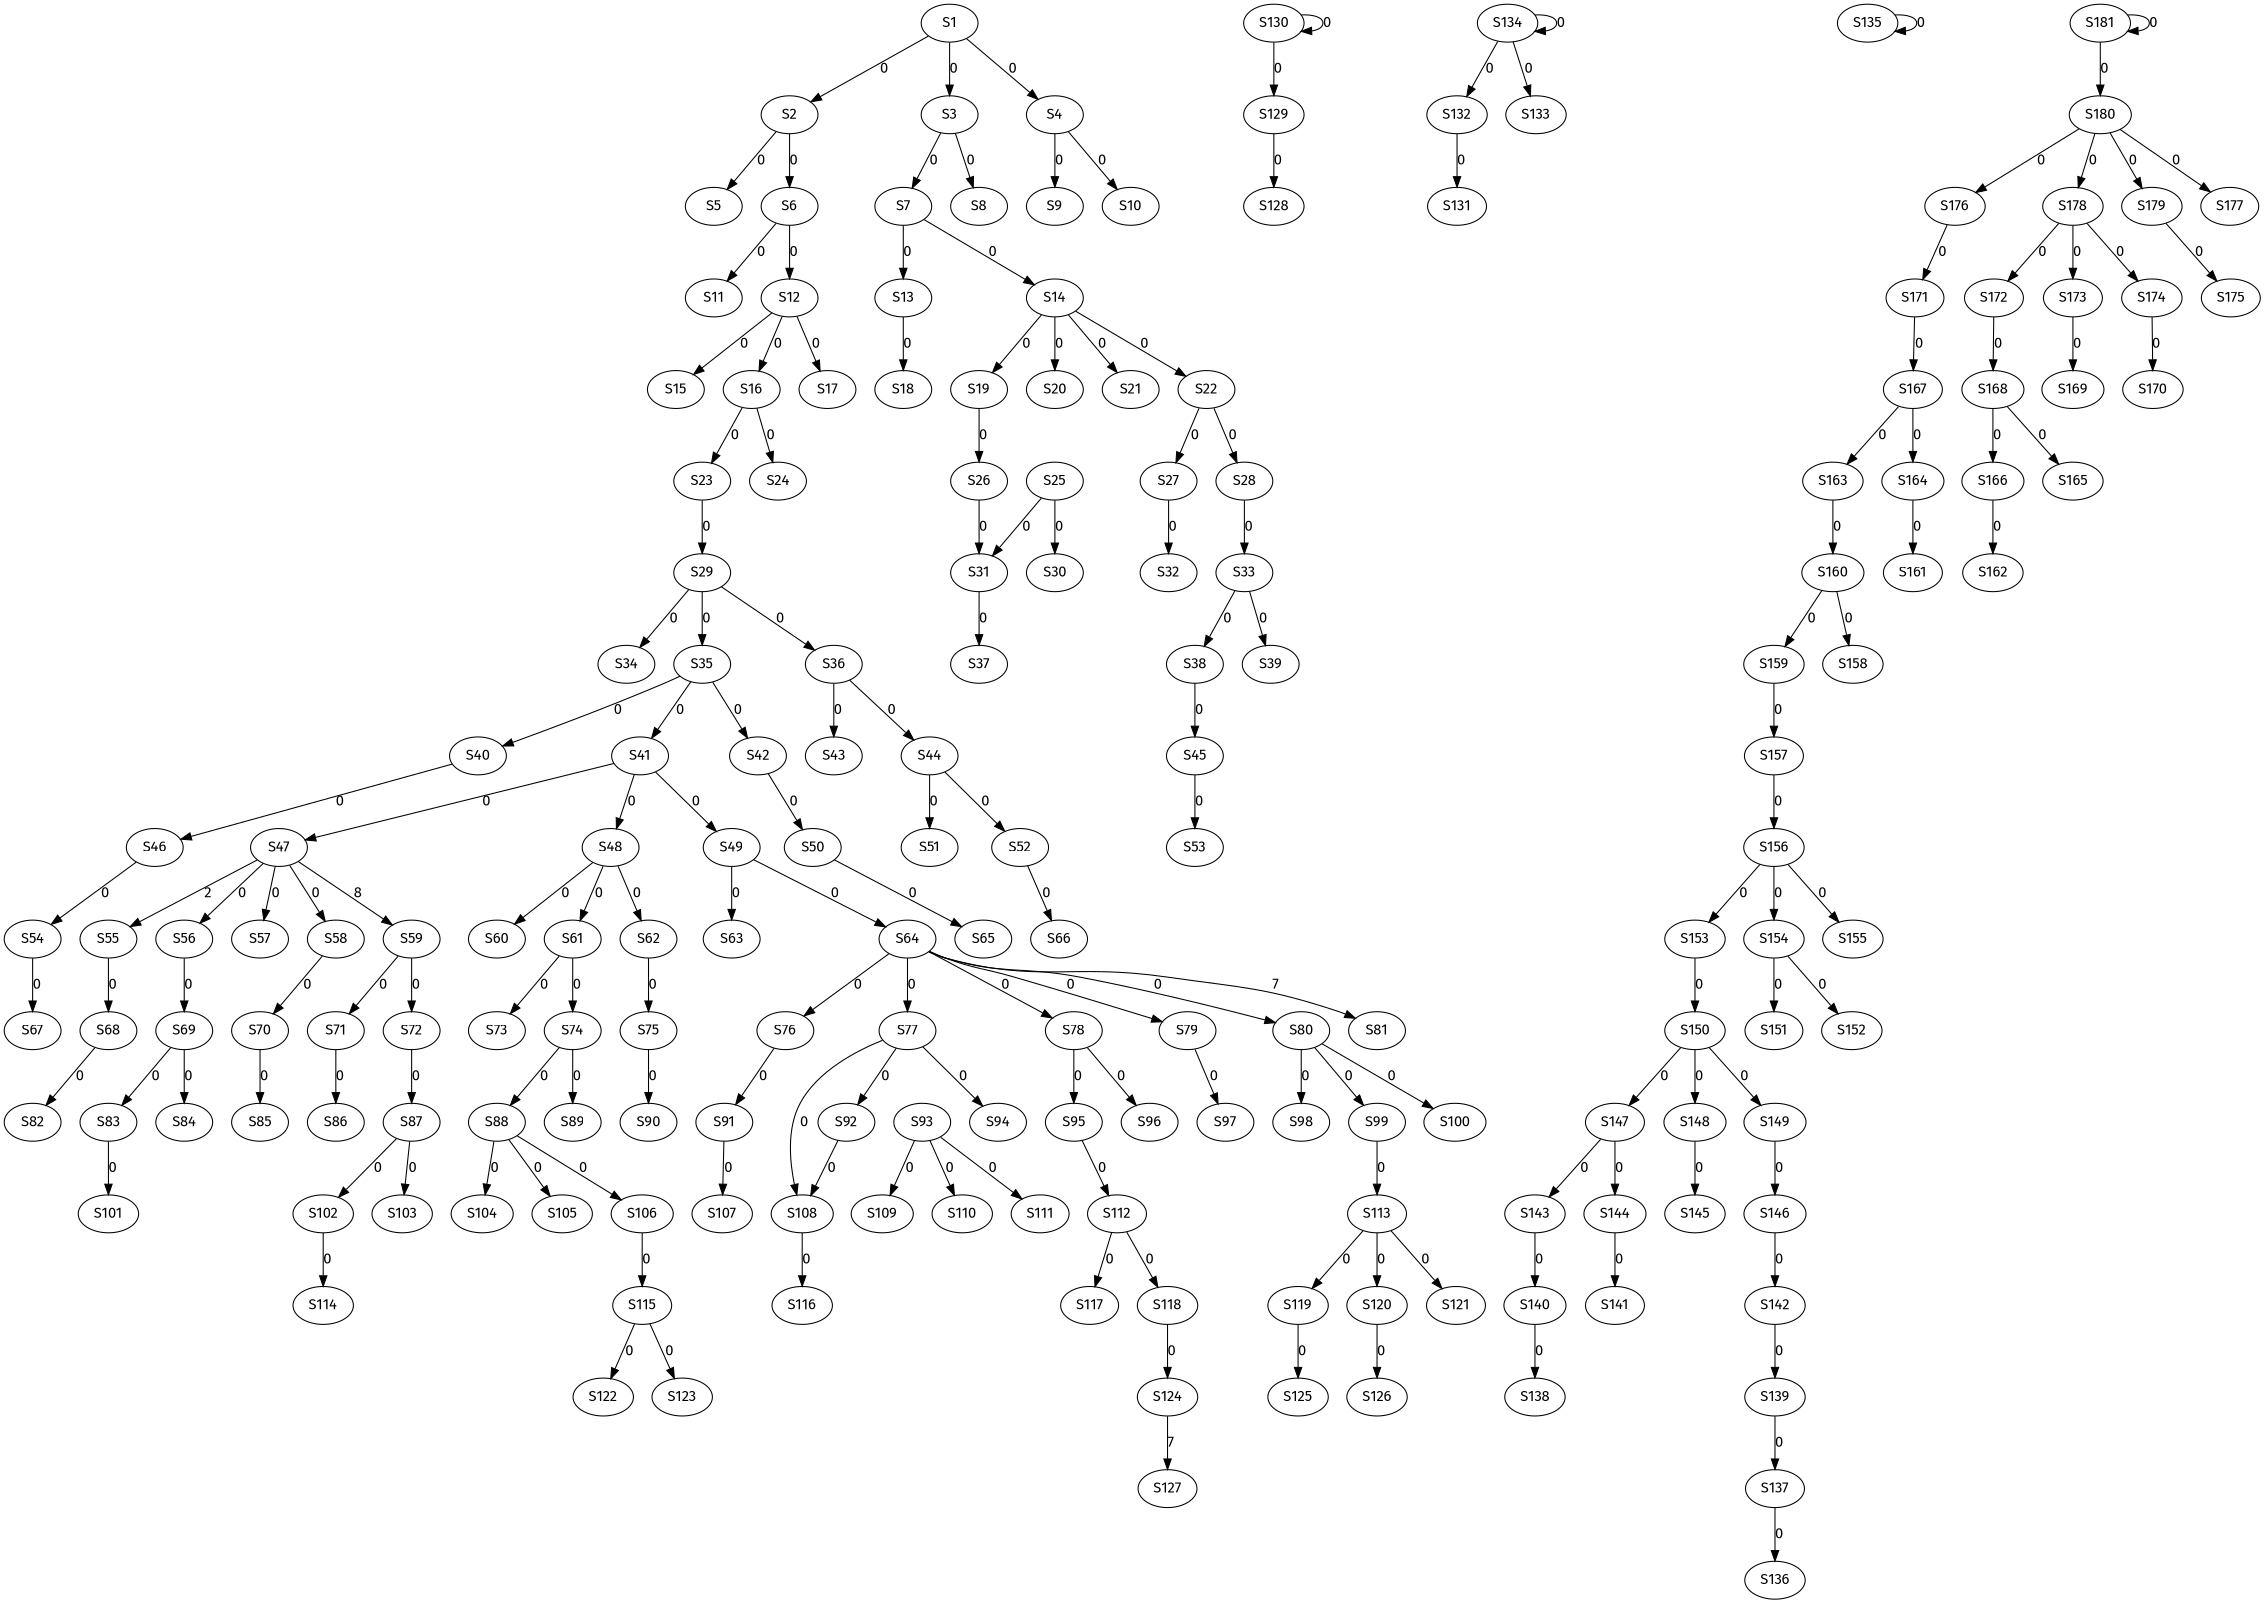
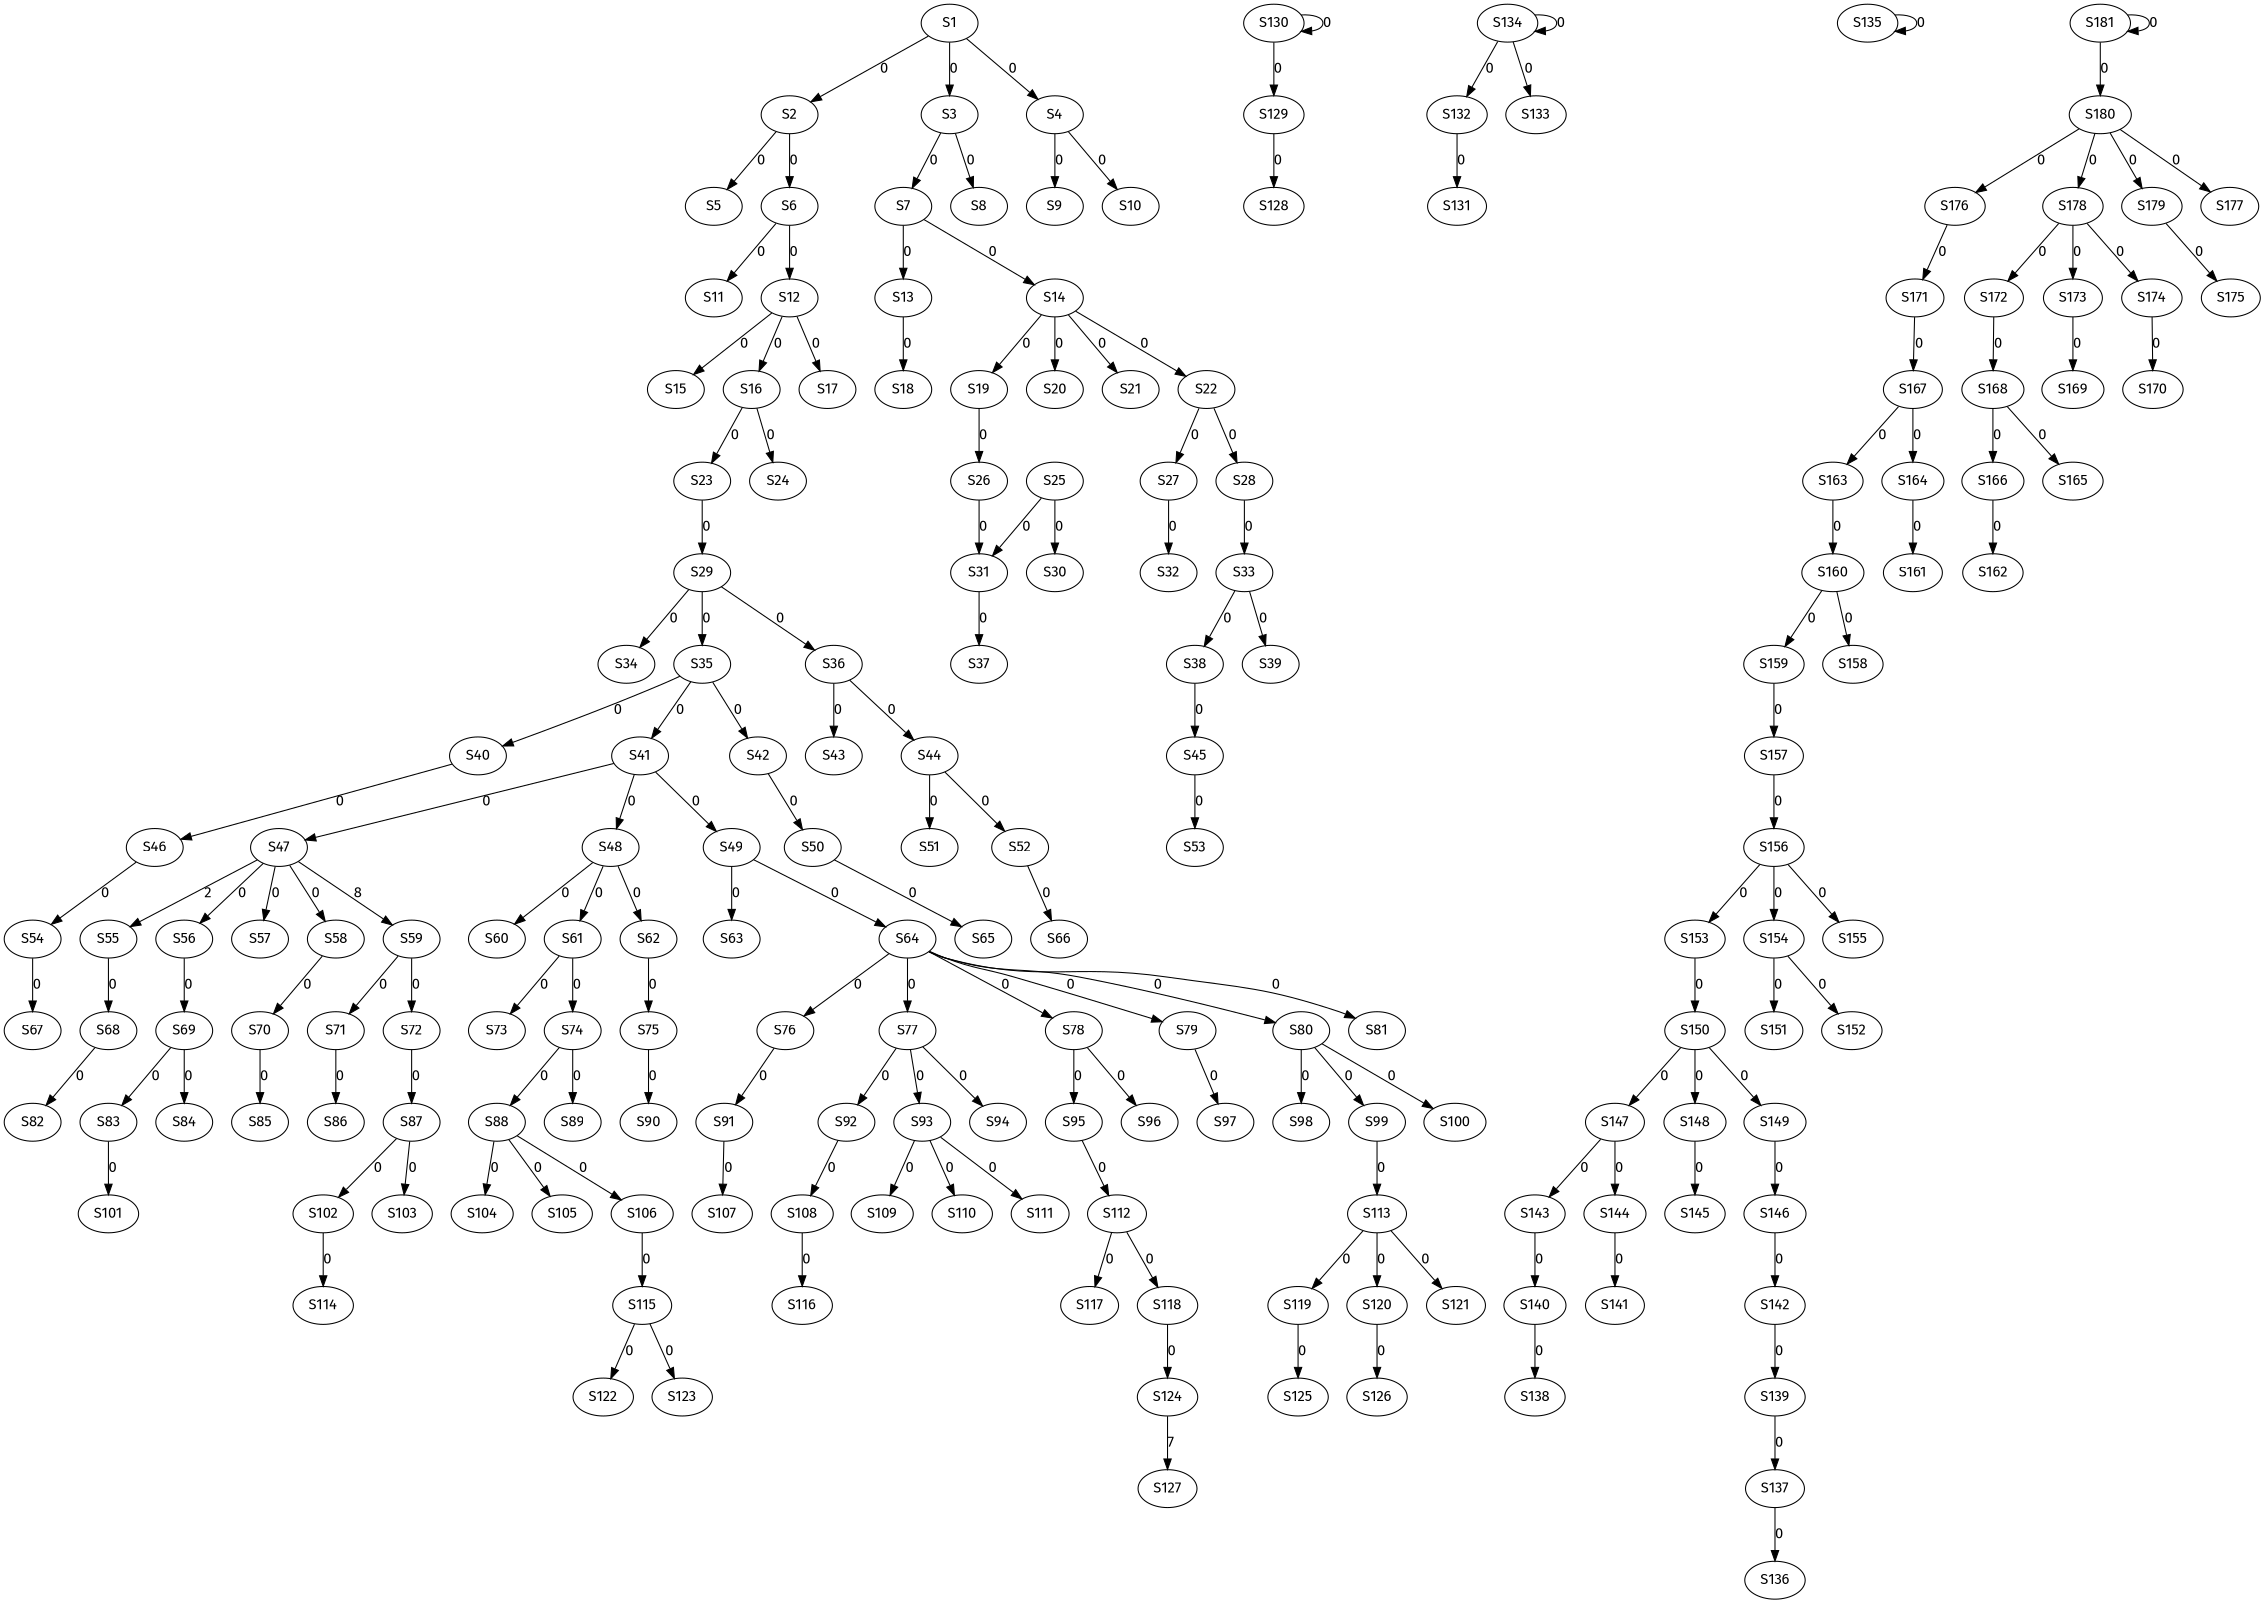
edge "S64" -> "S81": label "7" -> "0"
edge "S77" -> "S108": now "S77" -> "S93"
